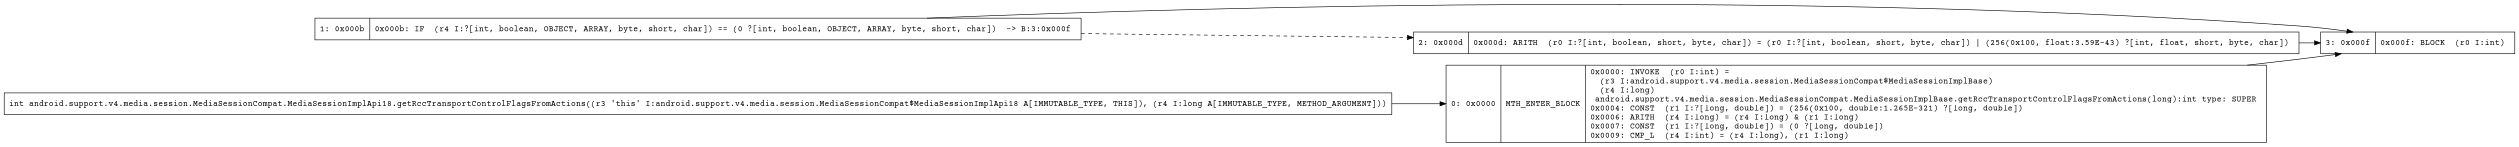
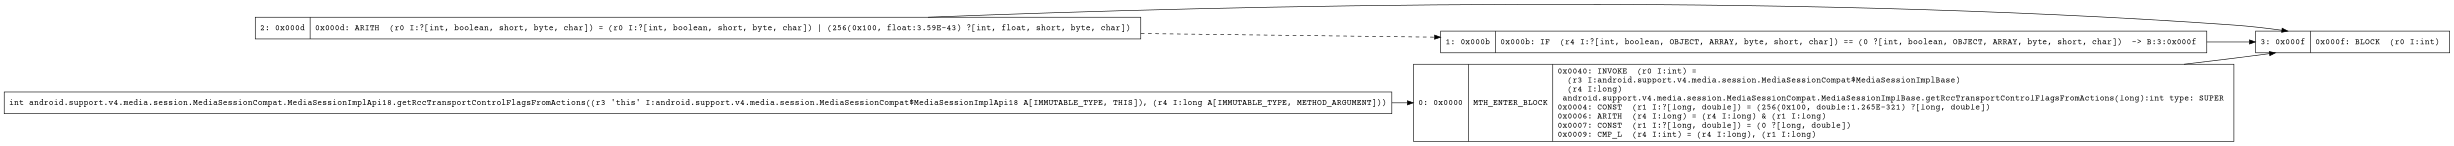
edge "1: 0x000b" -> "2: 0x000d": reversed
node "0: 0x0000": text "0x0000: INVOKE  (r0 I:int) =" -> "0x0040: INVOKE  (r0 I:int) ="
